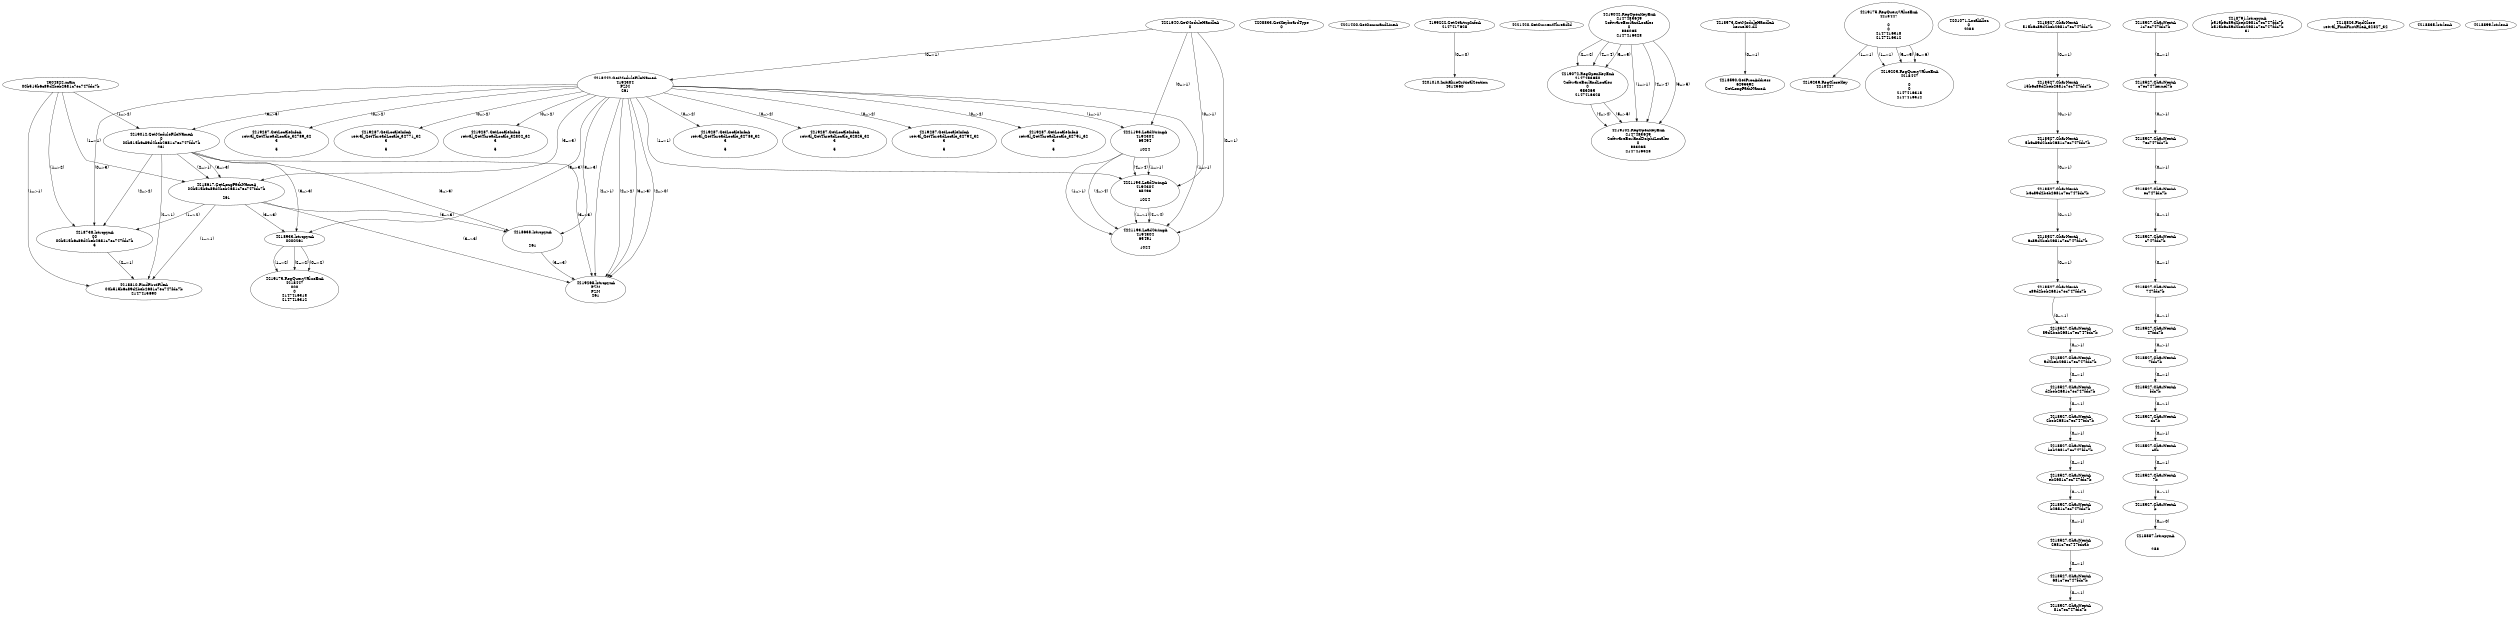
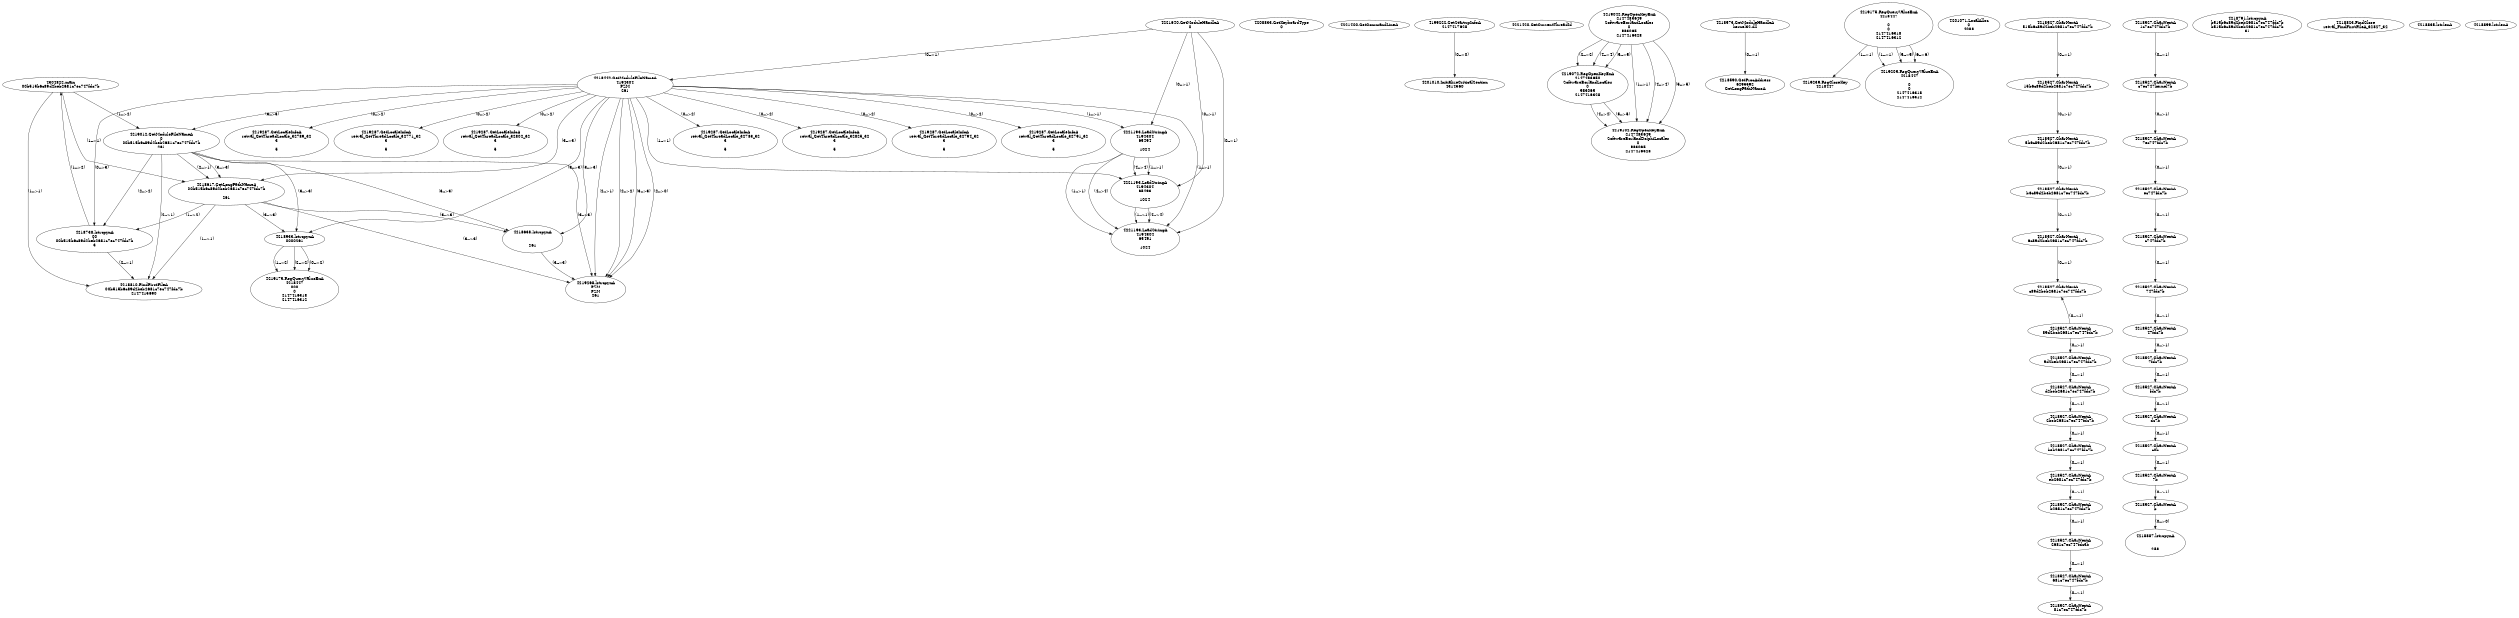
edge "4304822.main 00b515b6c89d2beb2681c7ec747fdc7b" -> "4218738.lstrcpynA 00 00b515b6c89d2beb2681c7ec747fdc7b 3": reversed
edge "4218527.CharNextA c89d2beb2681c7ec747fdc7b" -> "4218527.CharNextA 89d2beb2681c7ec747fdc7b": reversed
